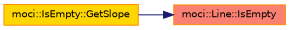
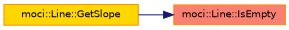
node "moci::IsEmpty::GetSlope": label "moci::IsEmpty::GetSlope" -> "moci::Line::GetSlope"
